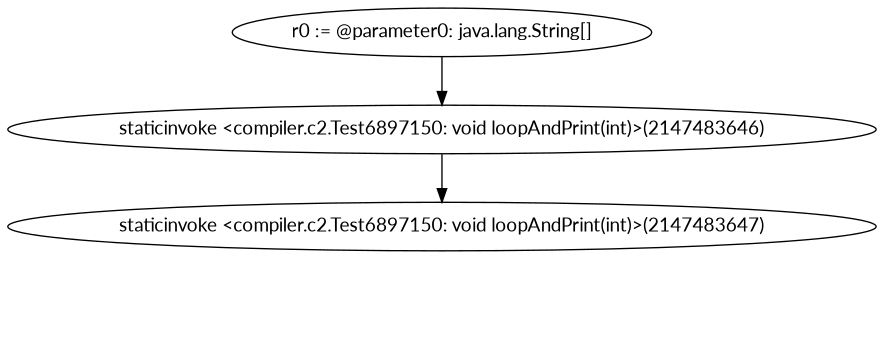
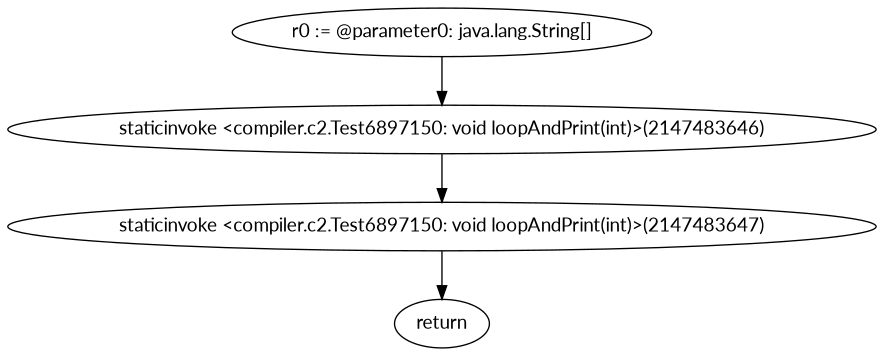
node "return": added
